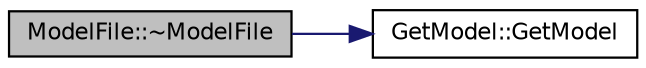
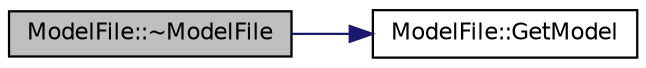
node "GetModel::GetModel": label "GetModel::GetModel" -> "ModelFile::GetModel"
